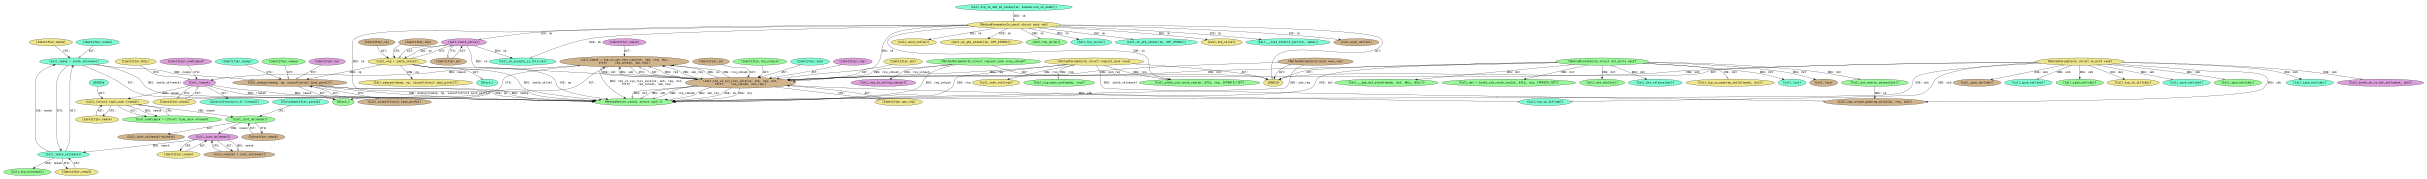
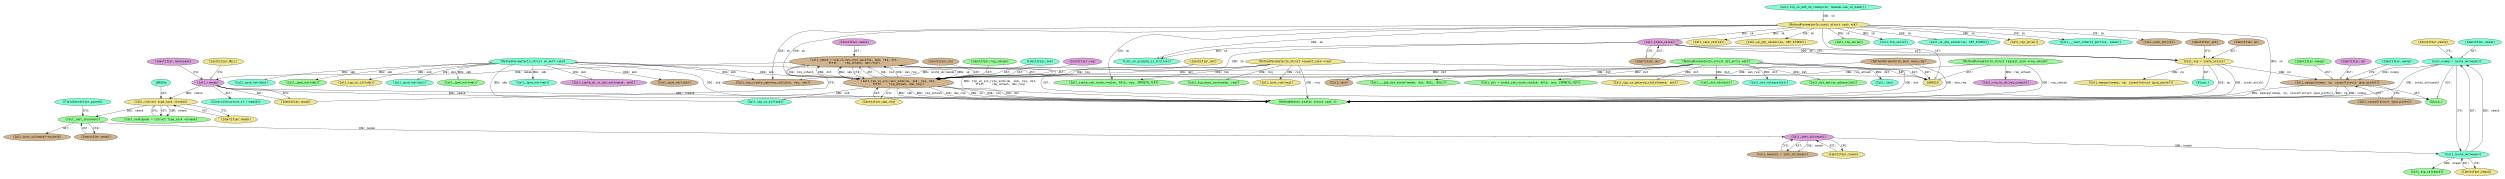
node "(MethodParameterIn,struct sk_buff *skb)": fillcolor khaki -> aquamarine
edge "(Call,dst_metric_advmss(dst))" -> "(Call,tcp_create_openreq_child(sk, req, skb))": now "(MethodParameterIn,const struct sock *sk)" -> "(Call,tcp_create_openreq_child(sk, req, skb))"
